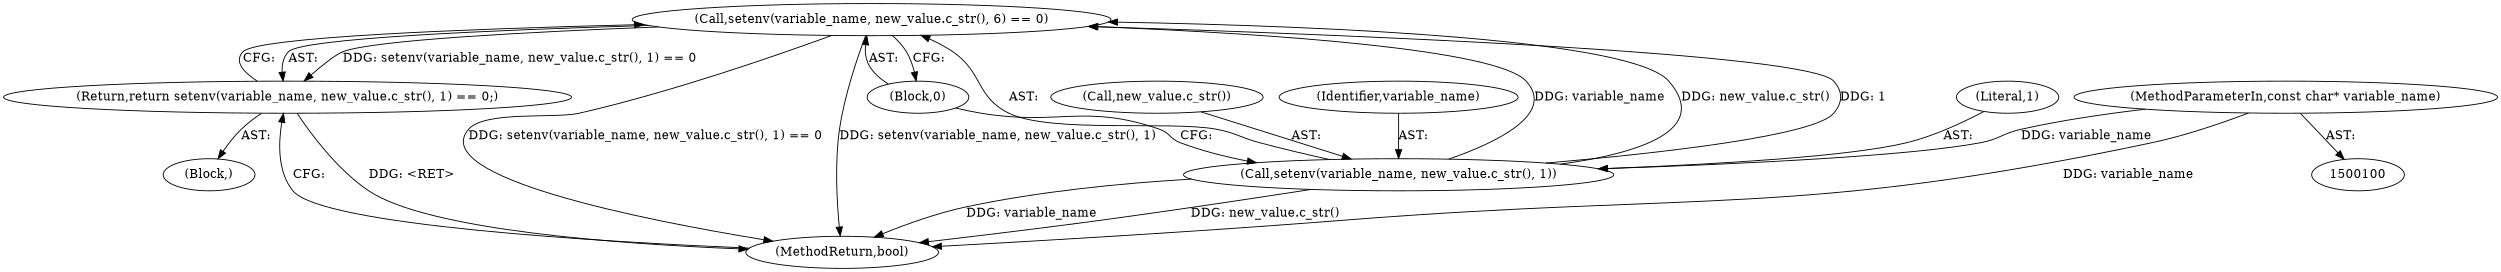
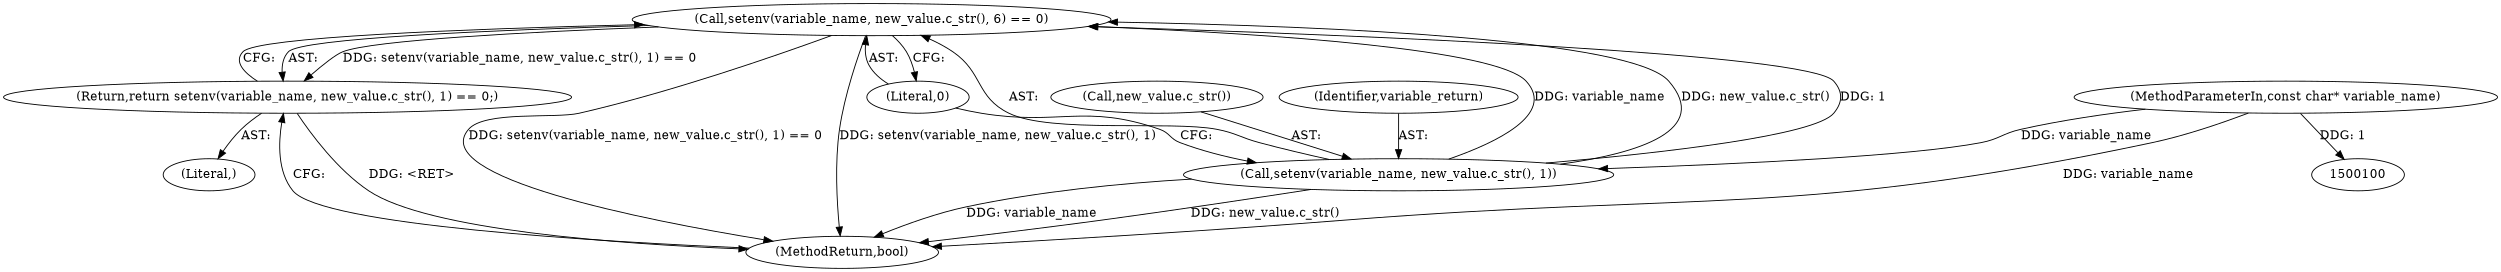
node "(Block,0)": label "(Block,0)" -> "(Literal,0)"
node "(Identifier,variable_name)": label "(Identifier,variable_name)" -> "(Identifier,variable_return)"
node "(Literal,1)": removed
edge "(MethodParameterIn,const char* variable_name)" -> "1500100": label "AST: " -> "DDG: 1"
node "(Block,)": label "(Block,)" -> "(Literal,)"
